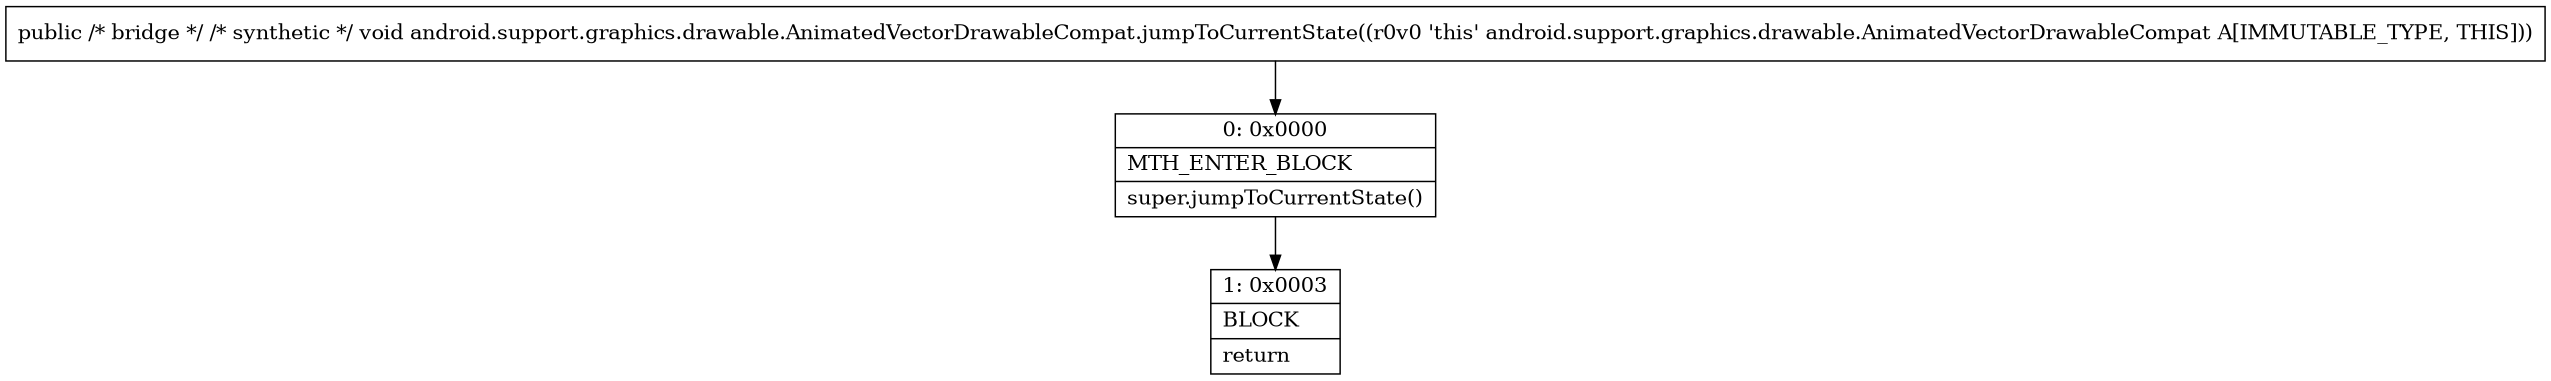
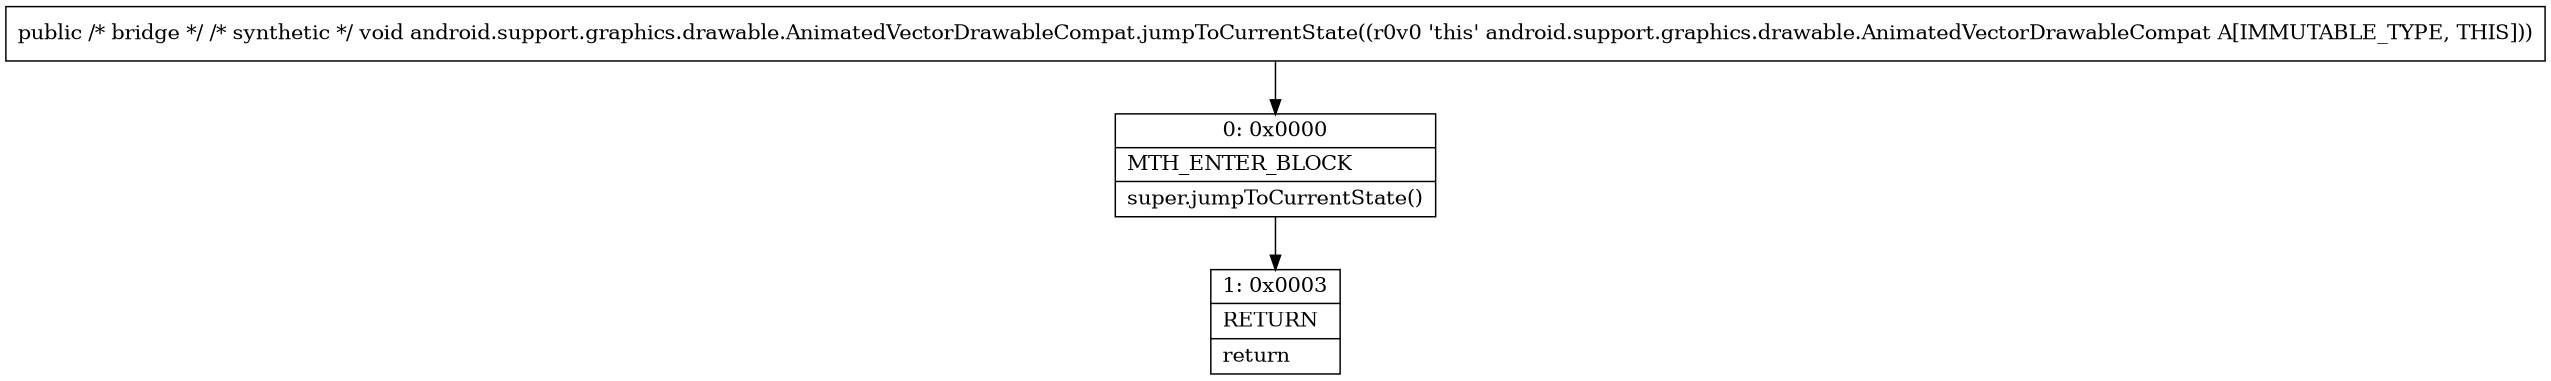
node "1: 0x0003": text "BLOCK" -> "RETURN"
